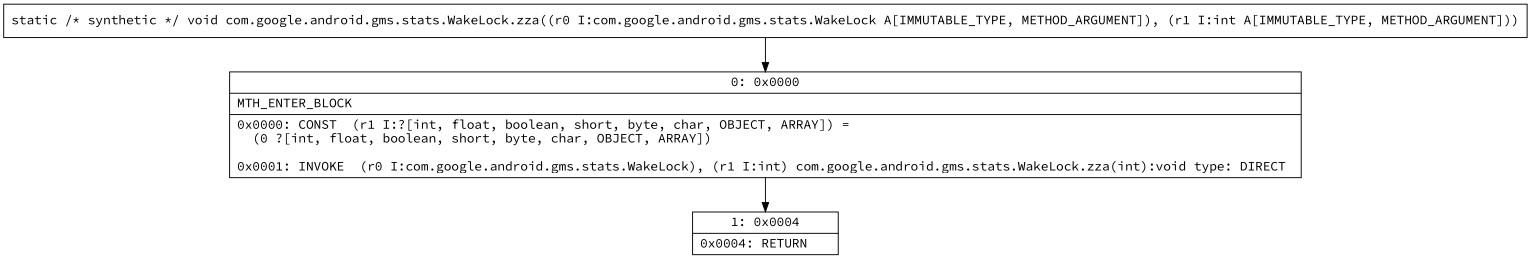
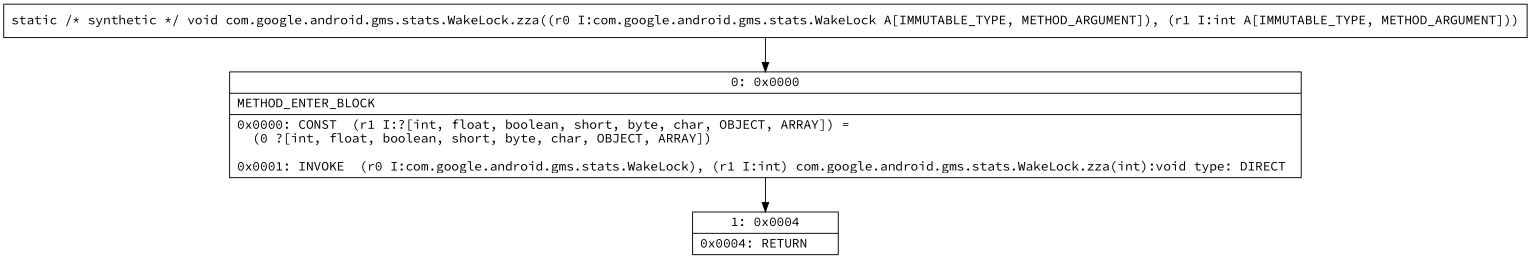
node "0: 0x0000": text "MTH_ENTER_BLOCK" -> "METHOD_ENTER_BLOCK"
